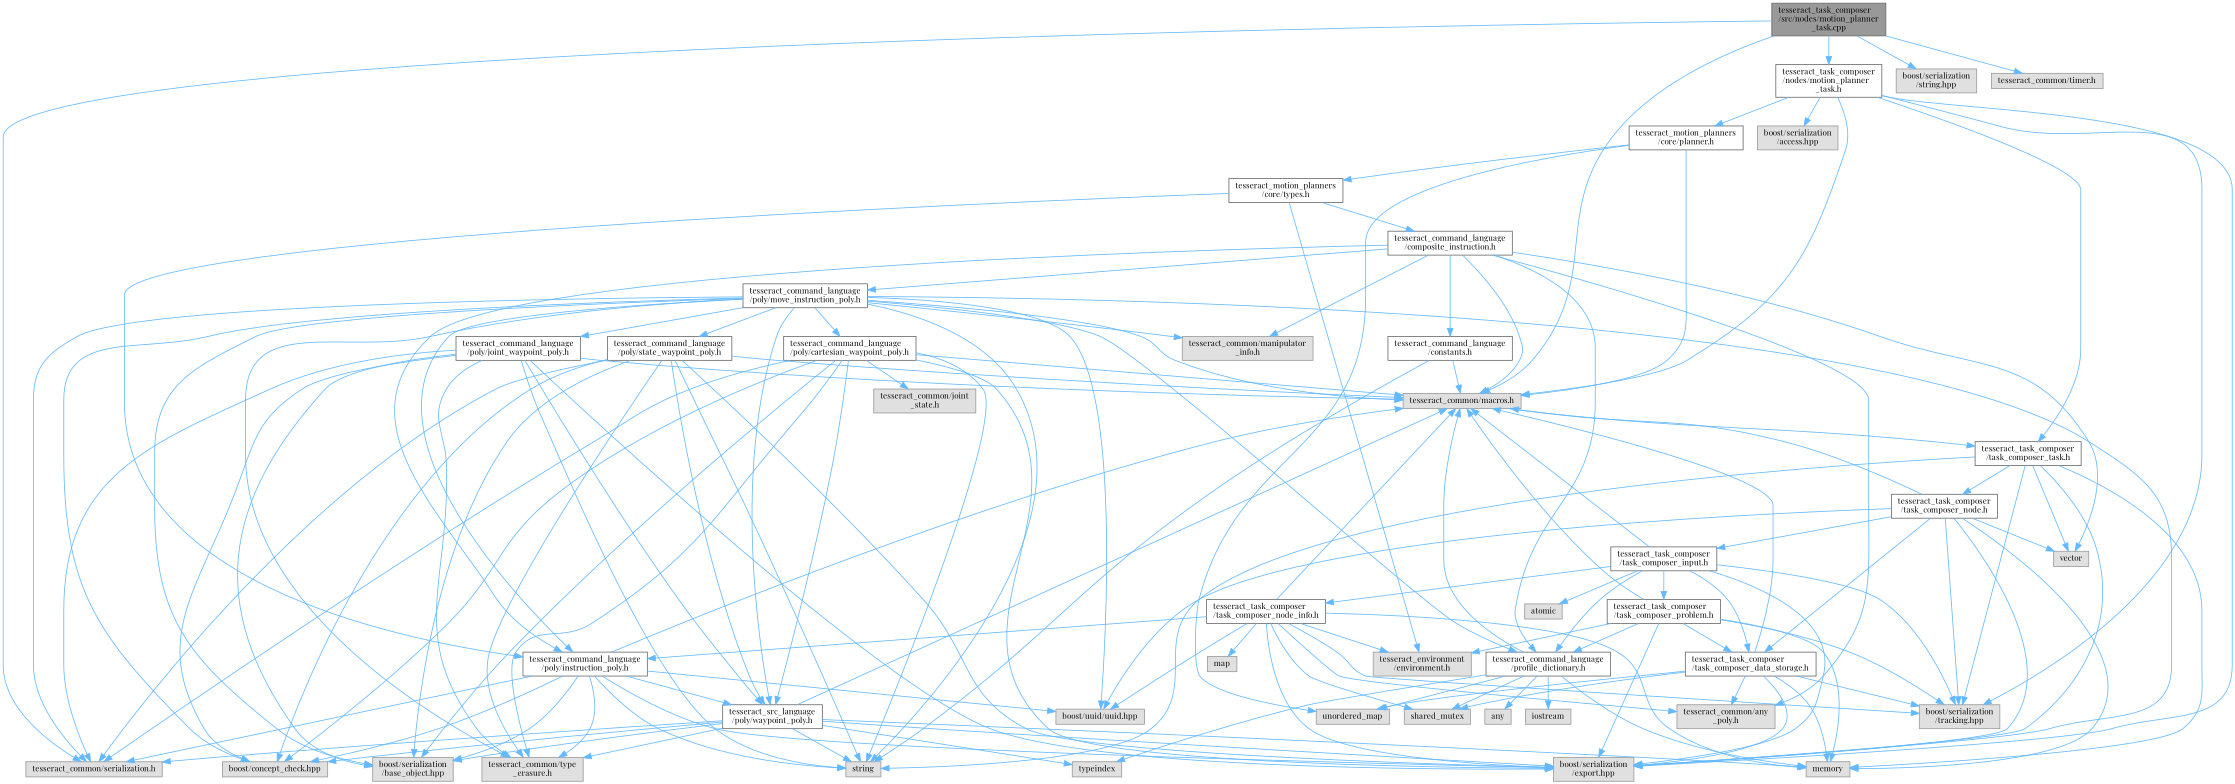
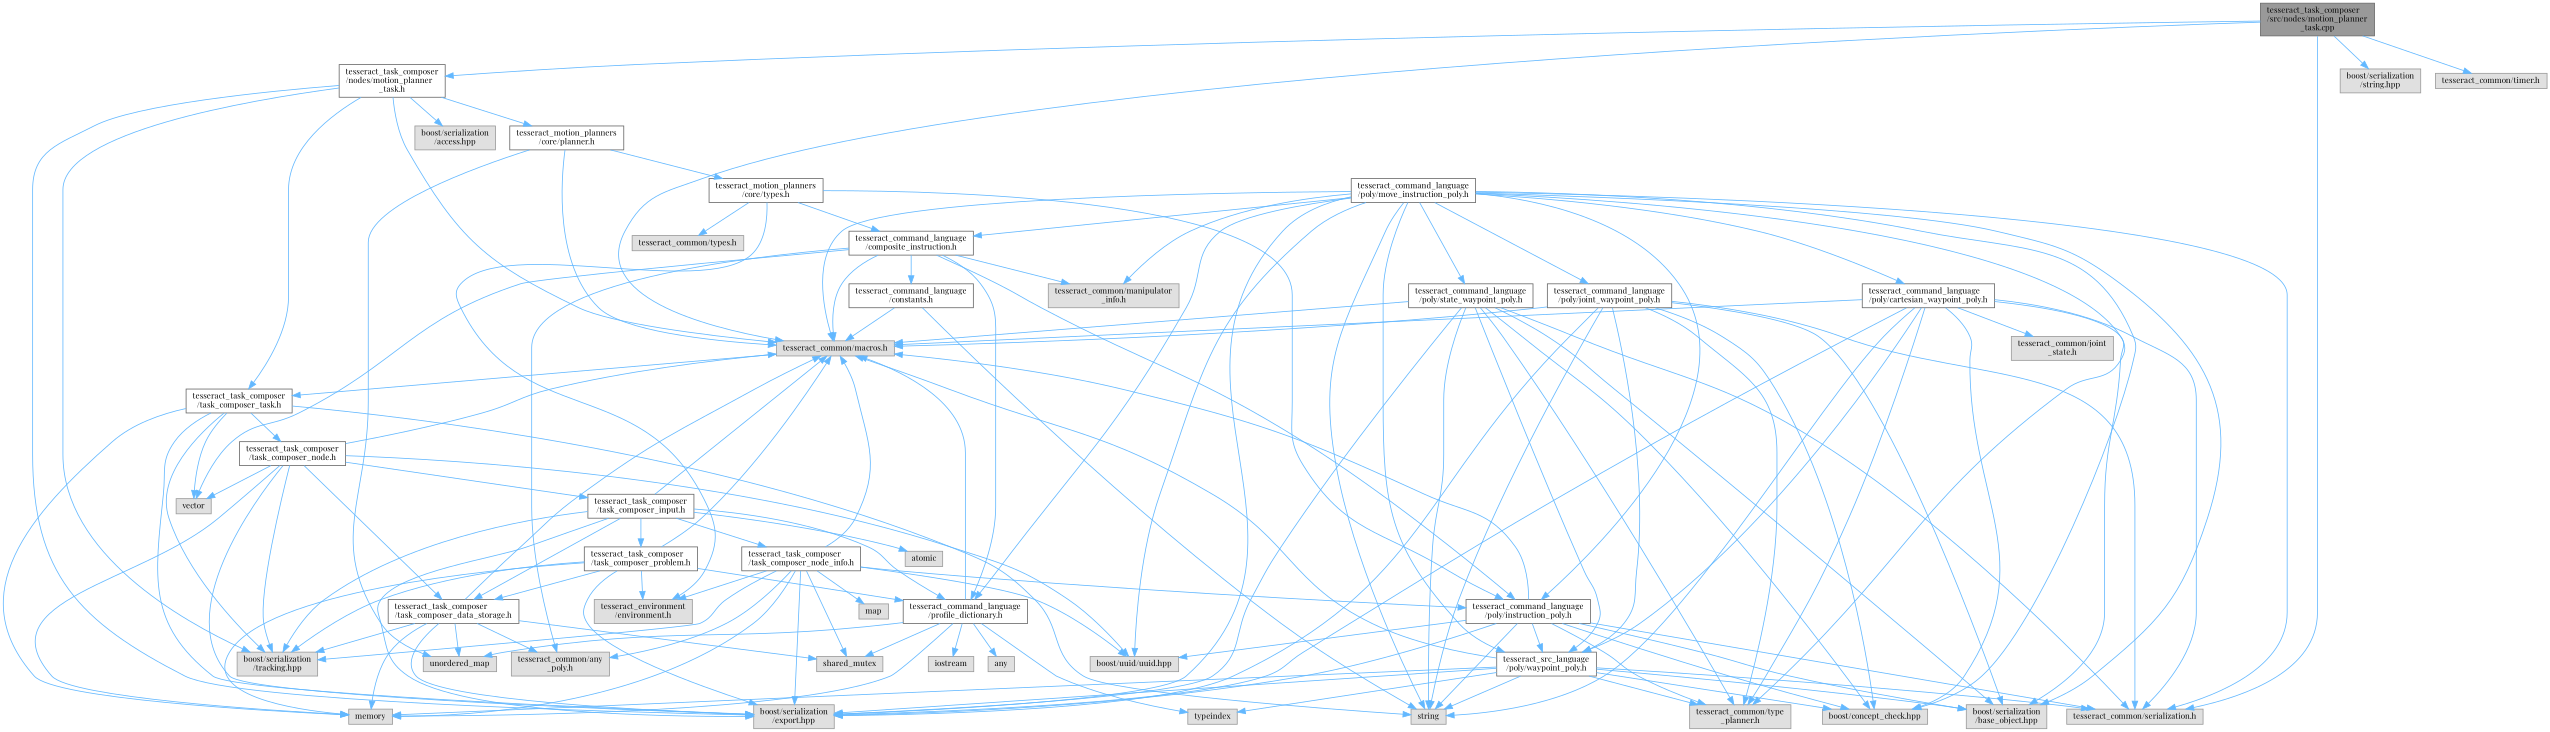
node "tesseract_common/types.h": added
edge "tesseract_command_language /composite_instruction.h" -> "tesseract_command_language /poly/move_instruction_poly.h": reversed
node "tesseract_common/type _erasure.h": label "tesseract_common/type _erasure.h" -> "tesseract_common/type _planner.h"
